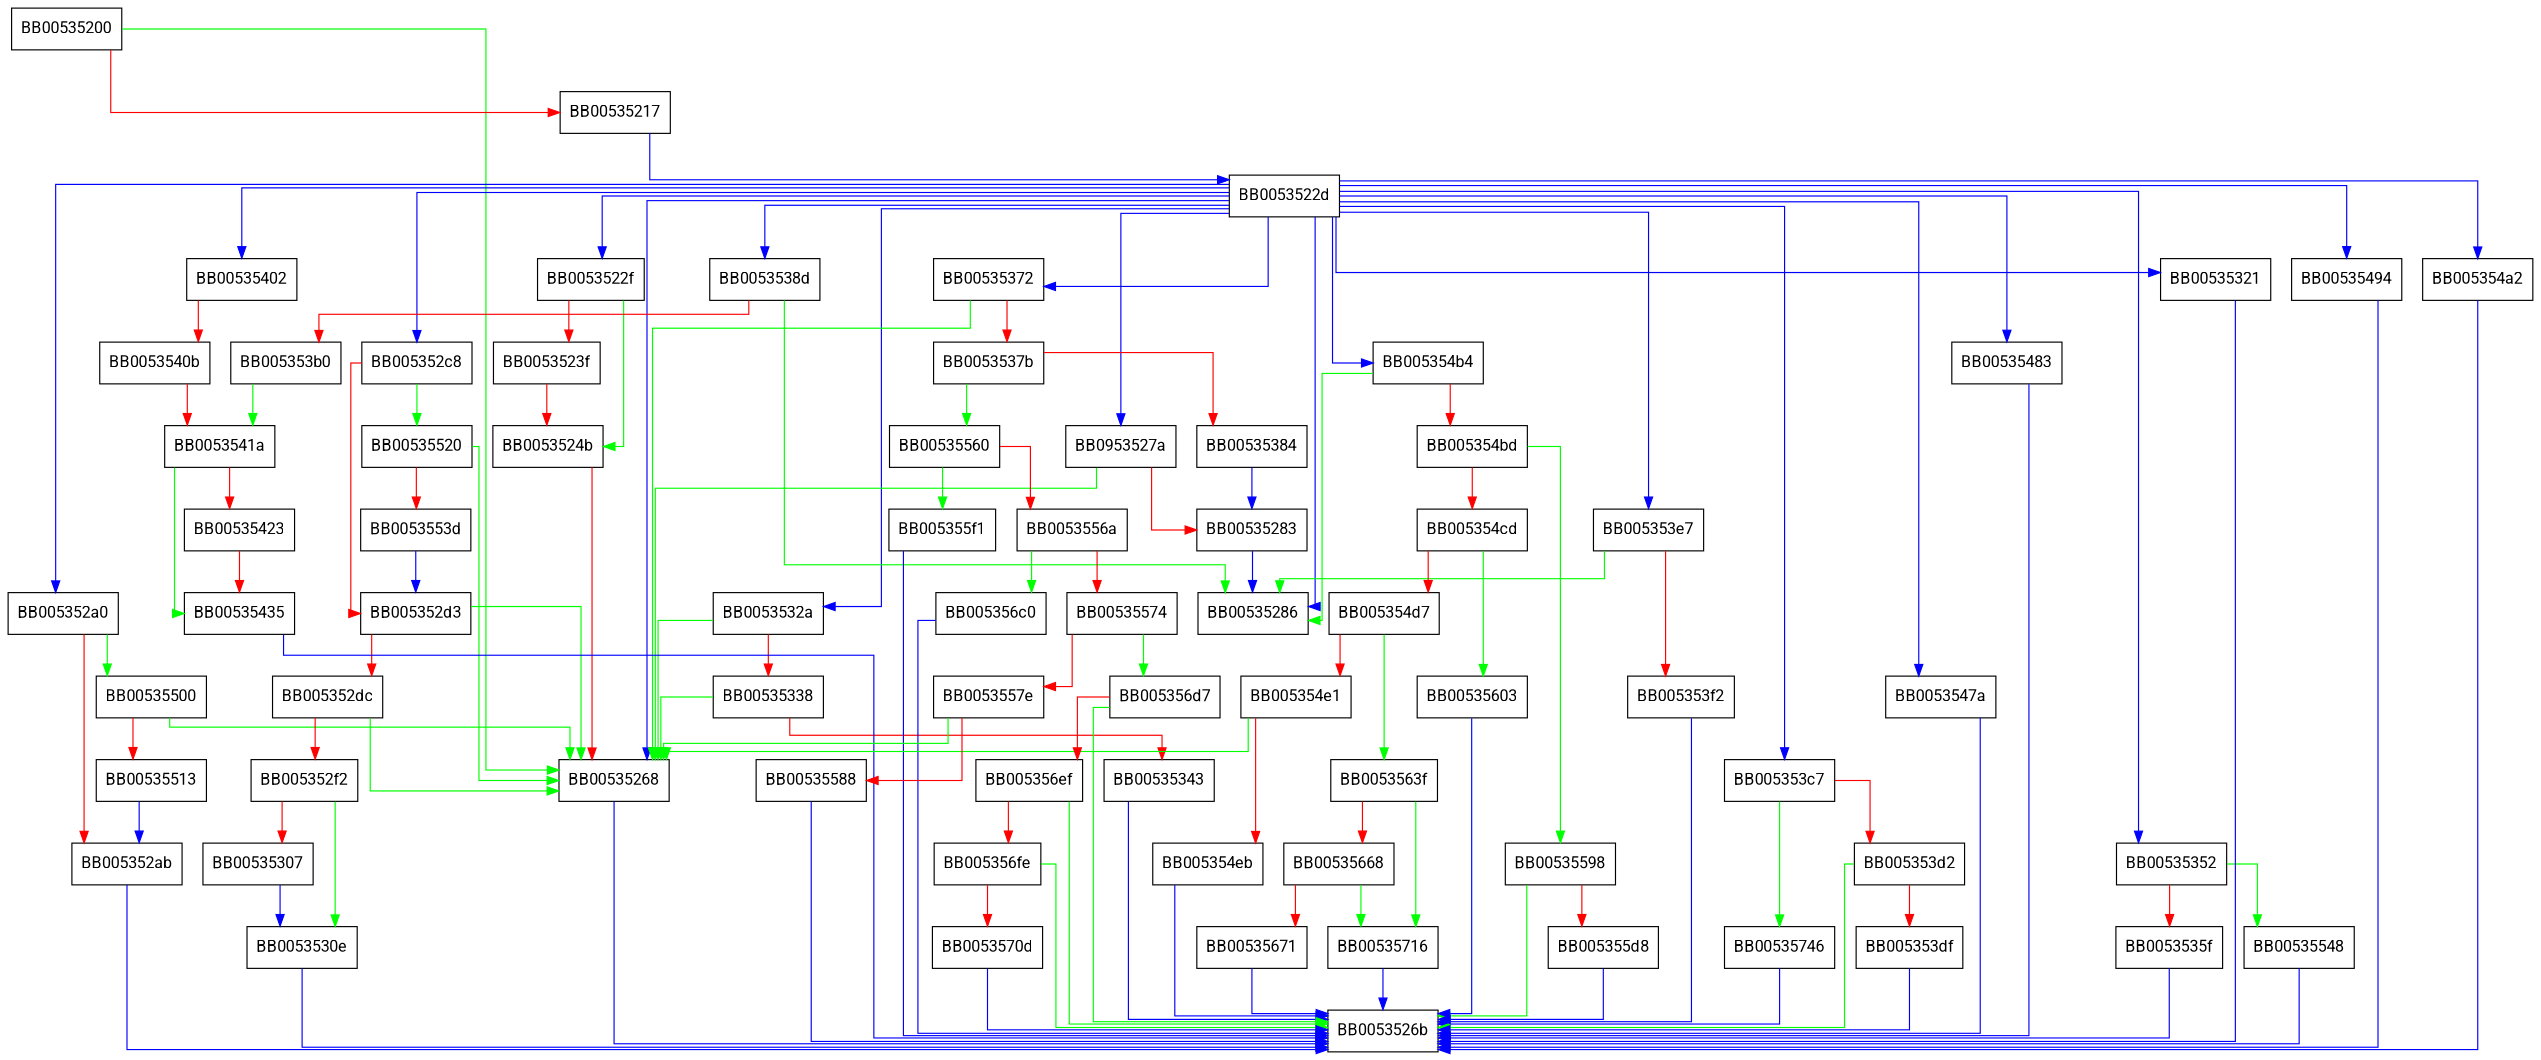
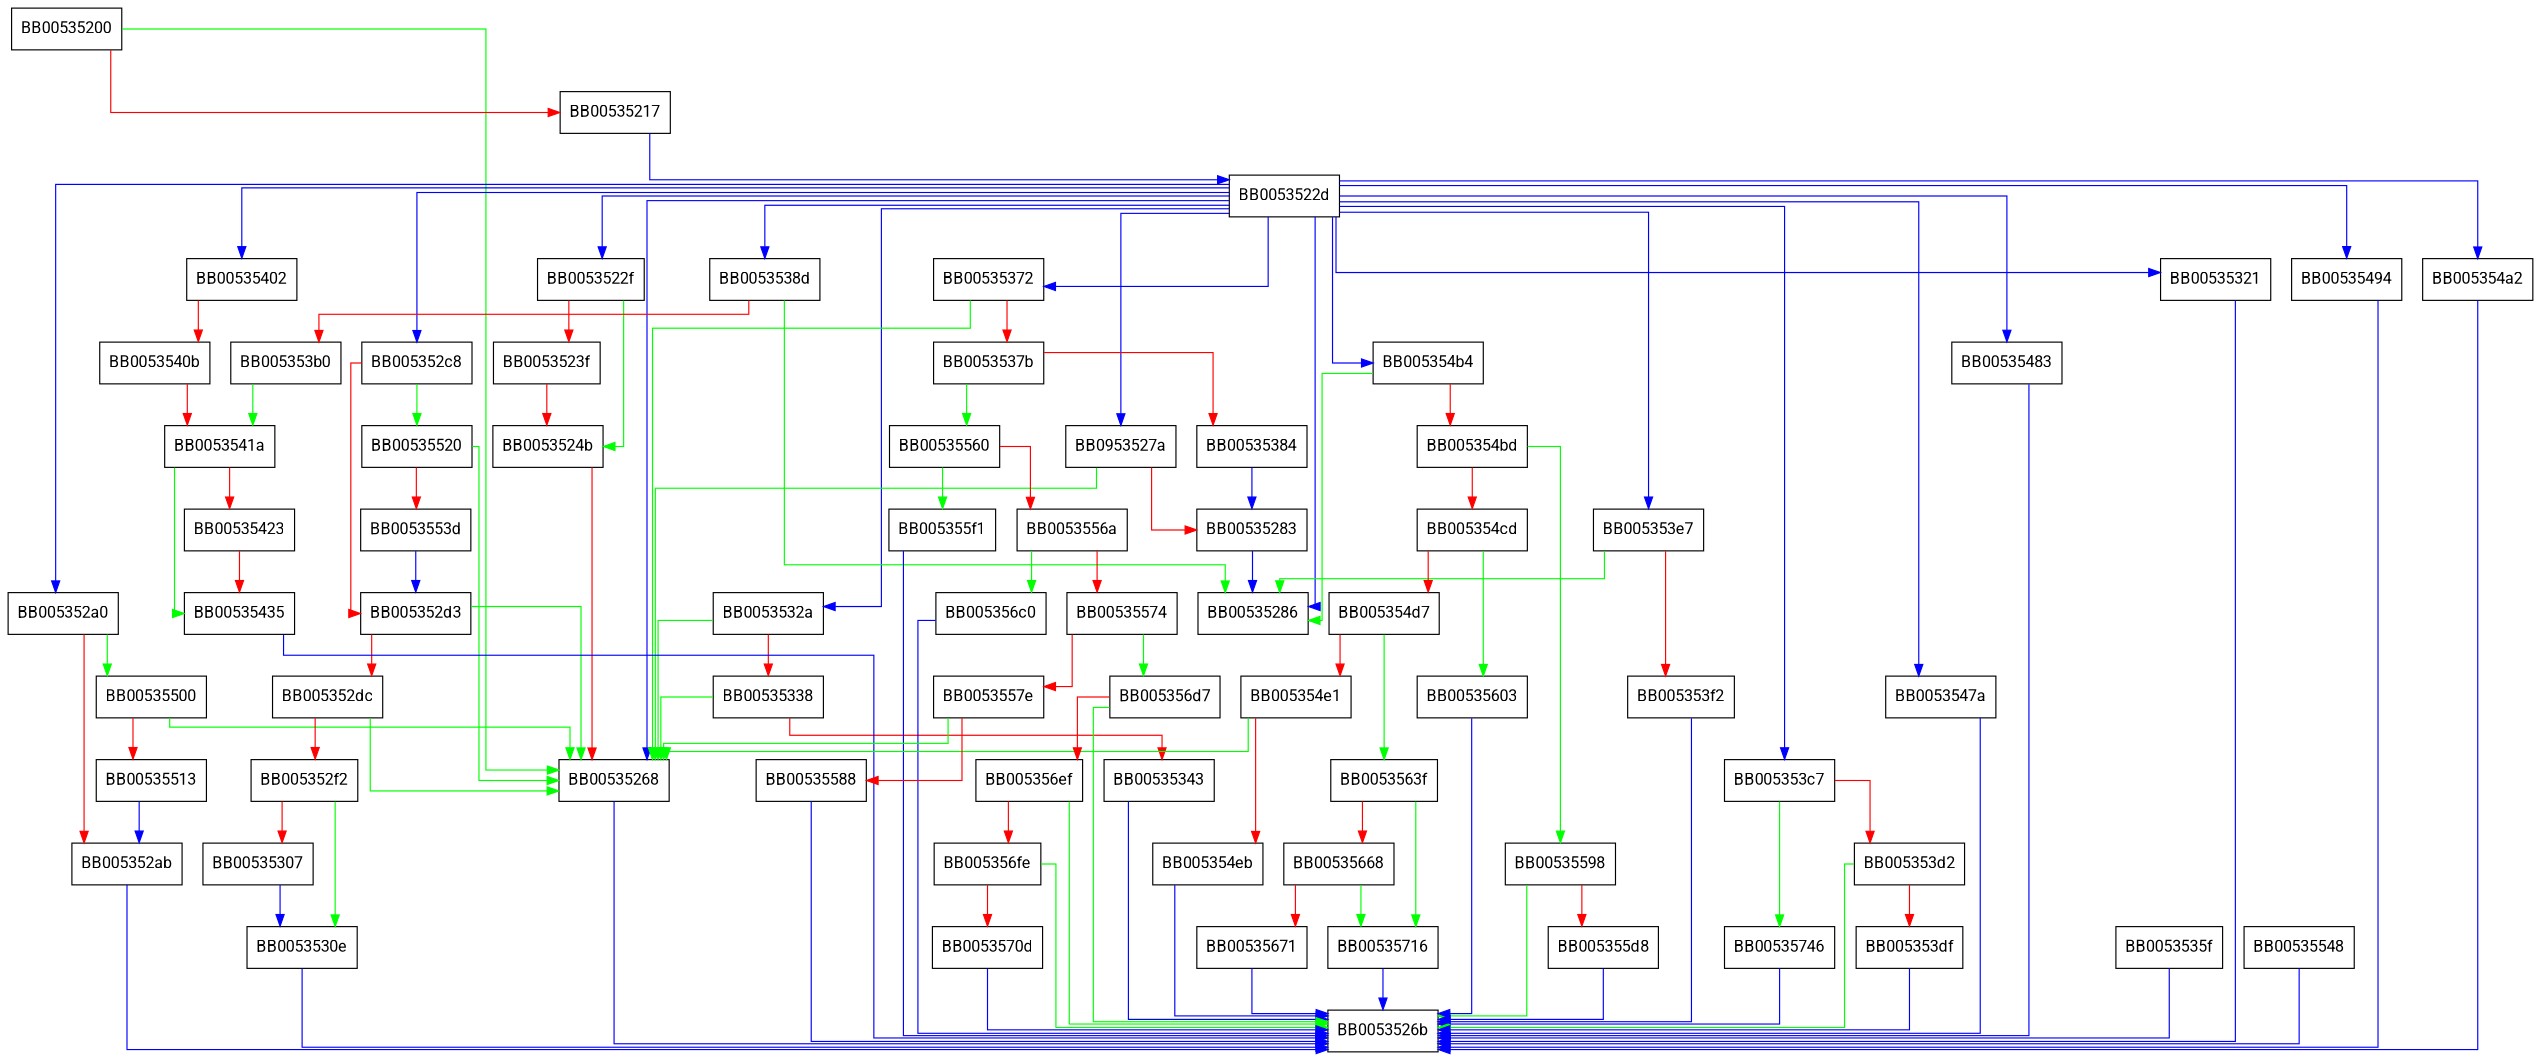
node "BB00535352": removed
